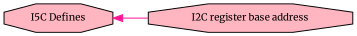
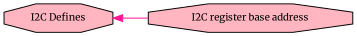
node "I5C Defines": label "I5C Defines" -> "I2C Defines"
